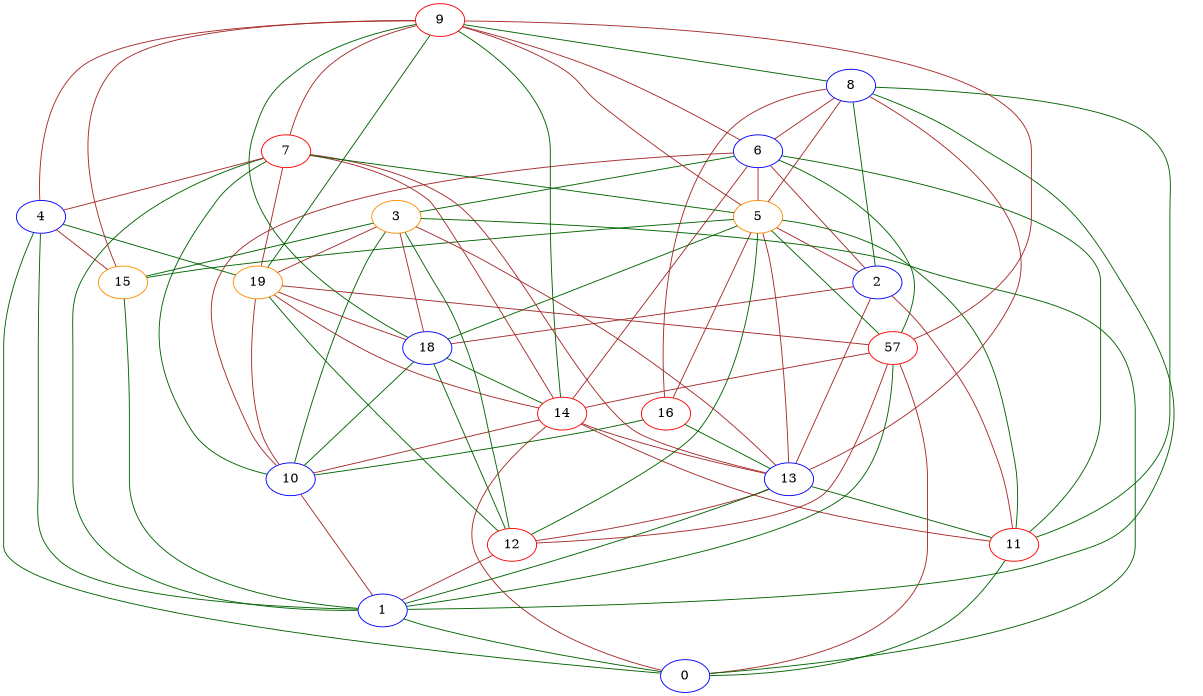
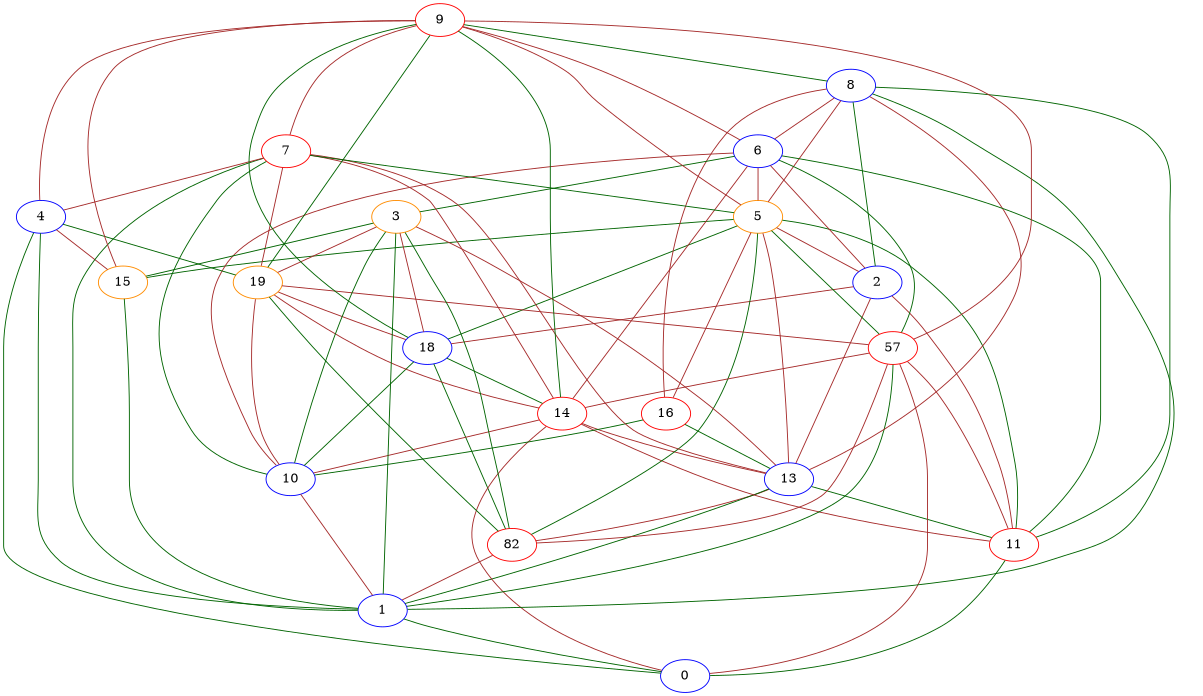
edge "3" -- "0": now "3" -- "1"
edge "57" -- "11": added
node "12": label "12" -> "82"
